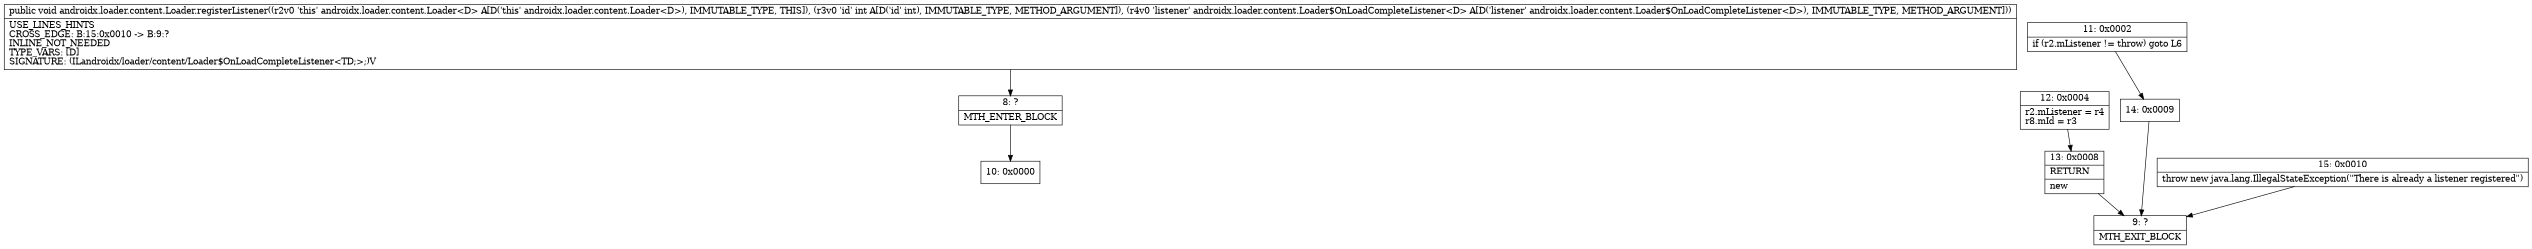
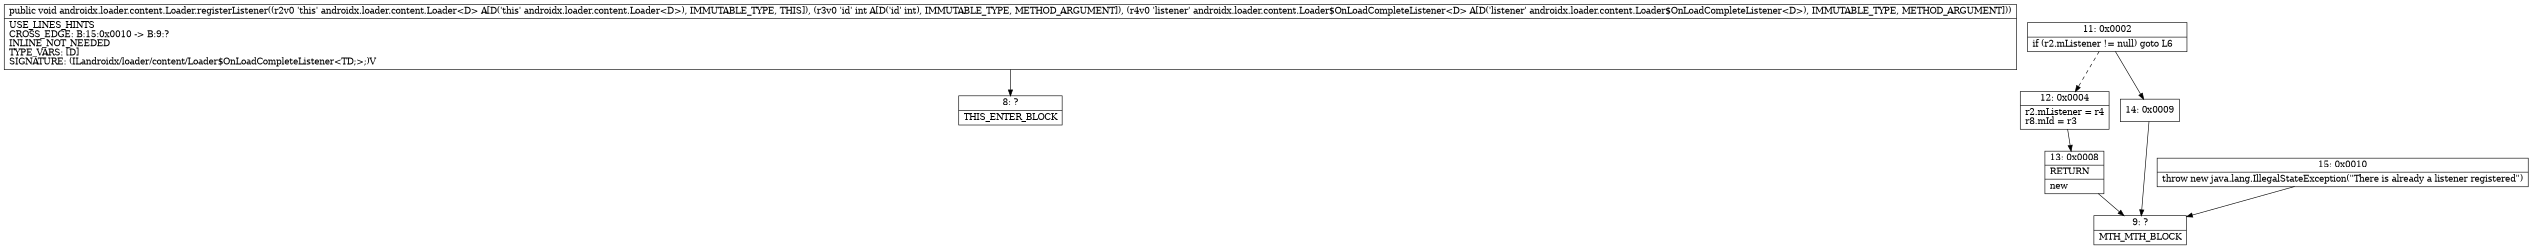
node "11: 0x0002": text "if (r2.mListener != throw) goto L6" -> "if (r2.mListener != null) goto L6"
edge "11: 0x0002" -> "12: 0x0004": added
node "8: ?": text "MTH_ENTER_BLOCK" -> "THIS_ENTER_BLOCK"
node "10: 0x0000": removed
node "9: ?": text "MTH_EXIT_BLOCK" -> "MTH_MTH_BLOCK"
